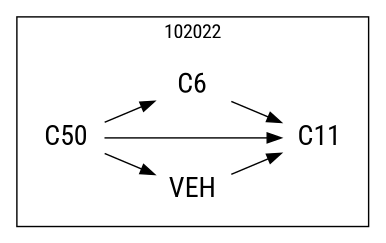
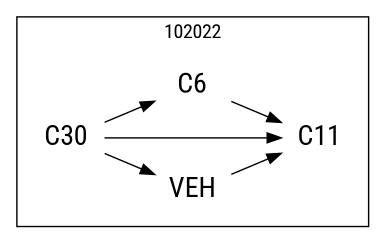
node "C50": label "C50" -> "C30"
